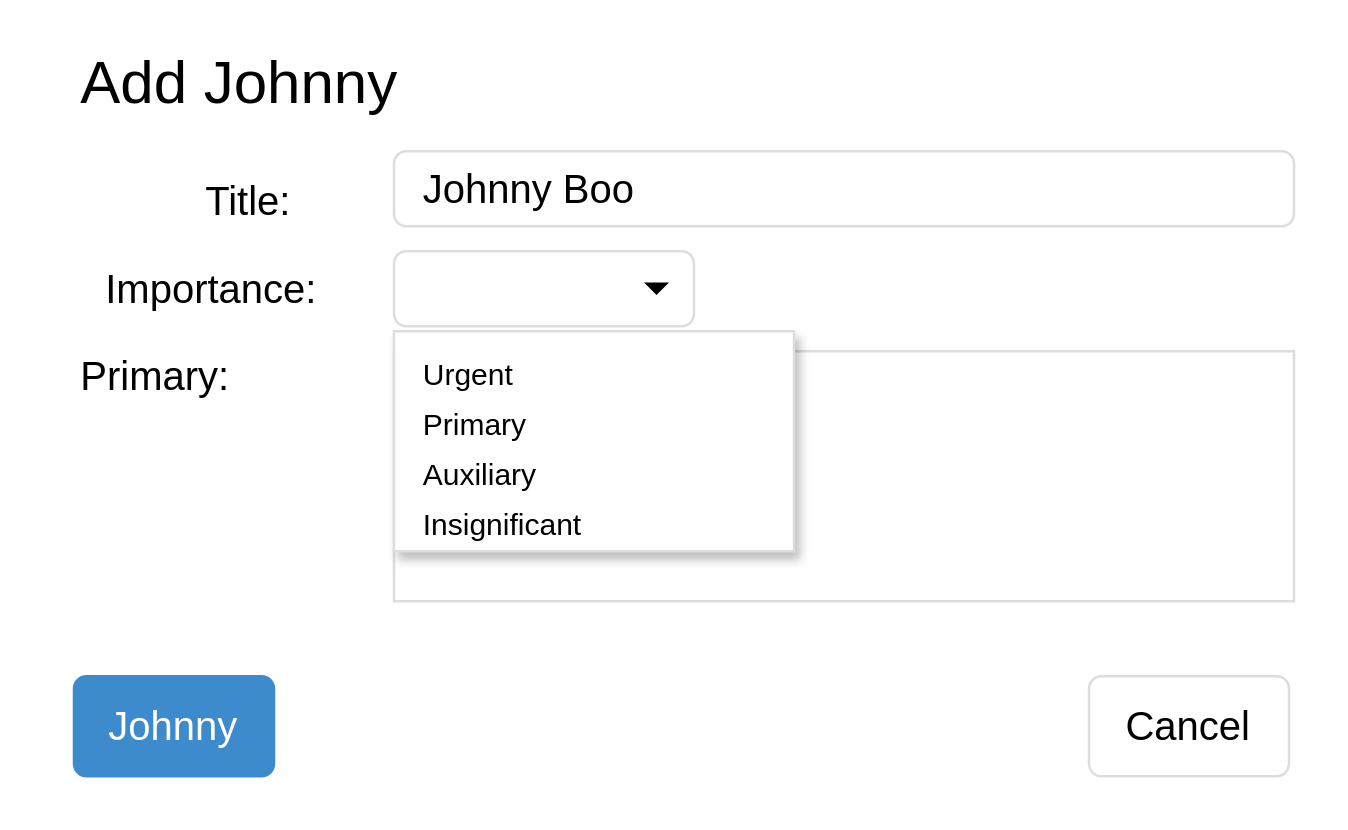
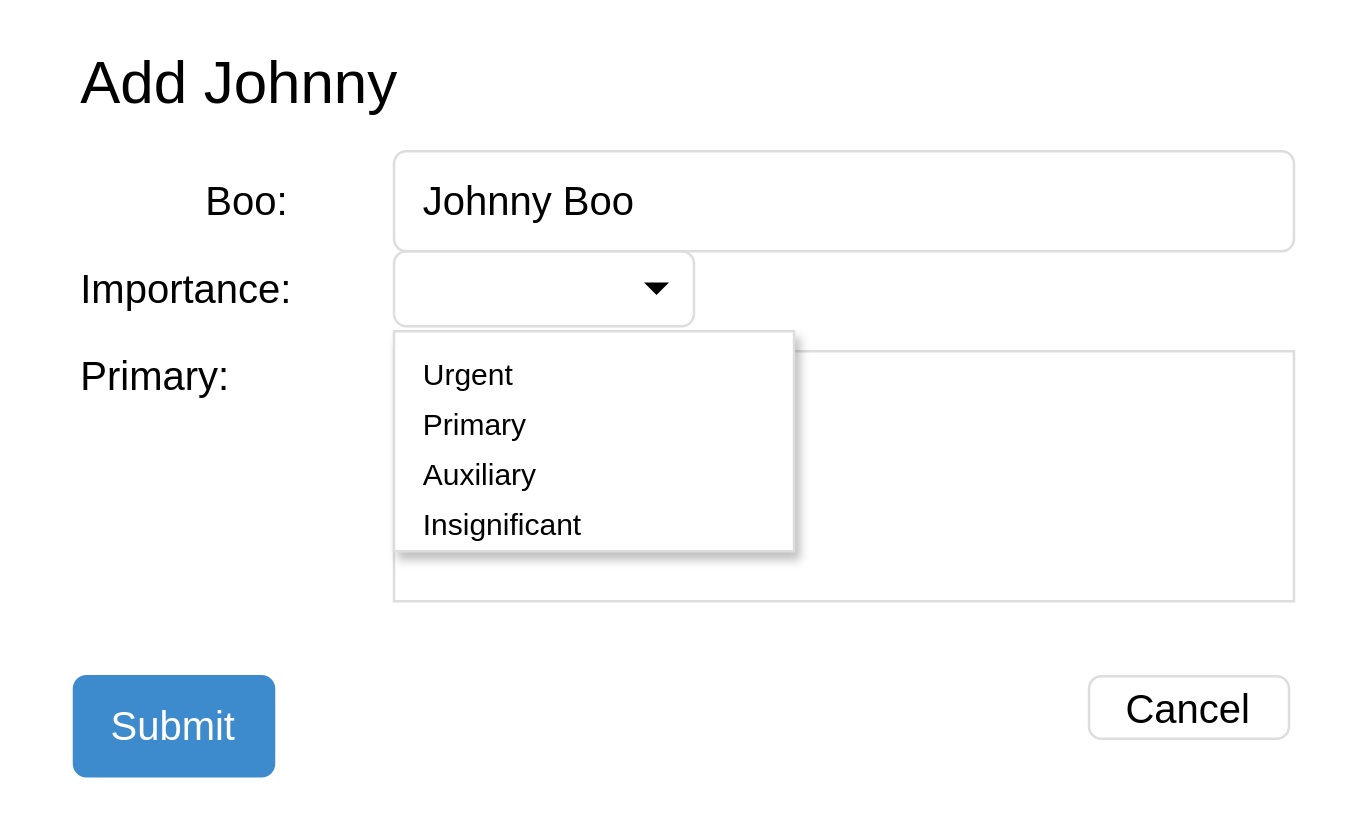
node "Johnny Boo": size 900x75 -> 900x100
node "Title:": label "Title:" -> "Boo:"
node "Importance:": moved (198, 289) -> (173, 289)
node "Johnny": label "Johnny" -> "Submit"
node "Cancel": size 200x100 -> 200x63
